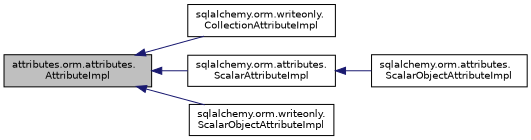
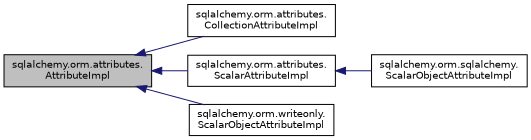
node "sqlalchemy.orm.writeonly. CollectionAttributeImpl": label "sqlalchemy.orm.writeonly. CollectionAttributeImpl" -> "sqlalchemy.orm.attributes. CollectionAttributeImpl"
node "attributes.orm.attributes. AttributeImpl": label "attributes.orm.attributes. AttributeImpl" -> "sqlalchemy.orm.attributes. AttributeImpl"
node "sqlalchemy.orm.attributes. ScalarObjectAttributeImpl": label "sqlalchemy.orm.attributes. ScalarObjectAttributeImpl" -> "sqlalchemy.orm.sqlalchemy. ScalarObjectAttributeImpl"
